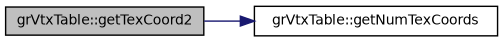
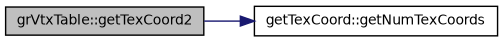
node "grVtxTable::getNumTexCoords": label "grVtxTable::getNumTexCoords" -> "getTexCoord::getNumTexCoords"
